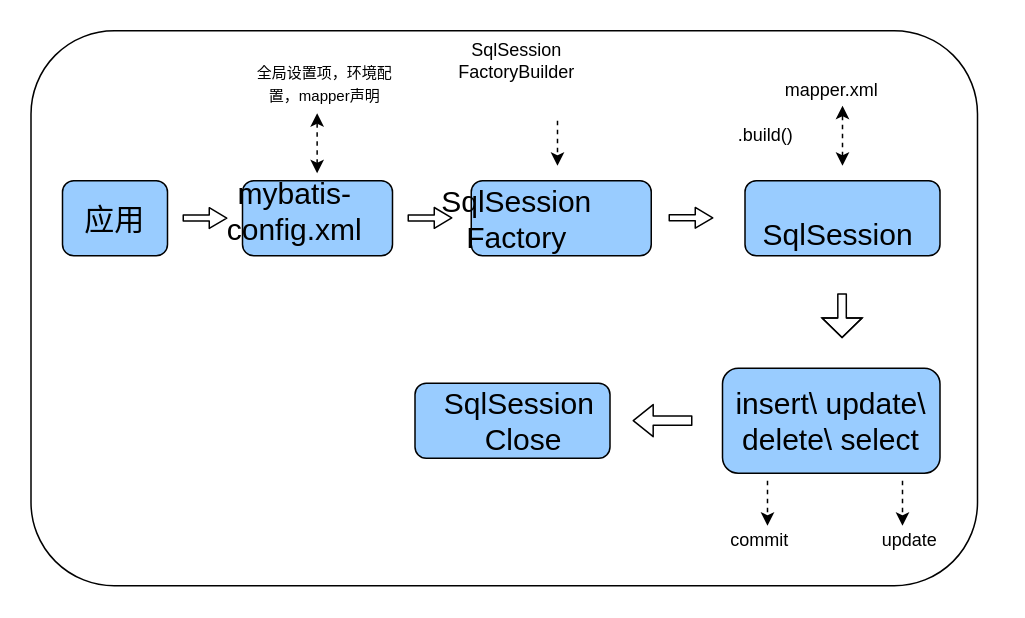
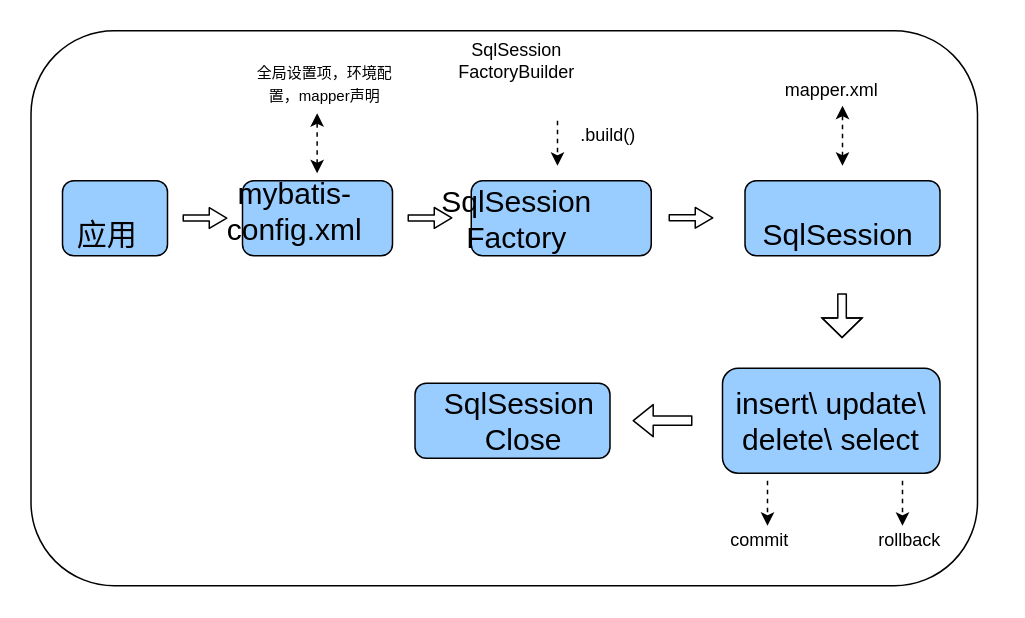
node ".build()": moved (766, 136) -> (608, 136)
node "应用": moved (115, 218) -> (107, 233)
node "update": label "update" -> "rollback"
